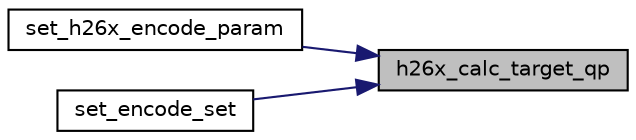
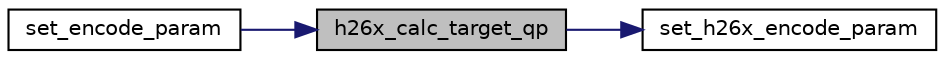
edge "set_h26x_encode_param" -> "h26x_calc_target_qp": reversed
node "set_encode_set": label "set_encode_set" -> "set_encode_param"
